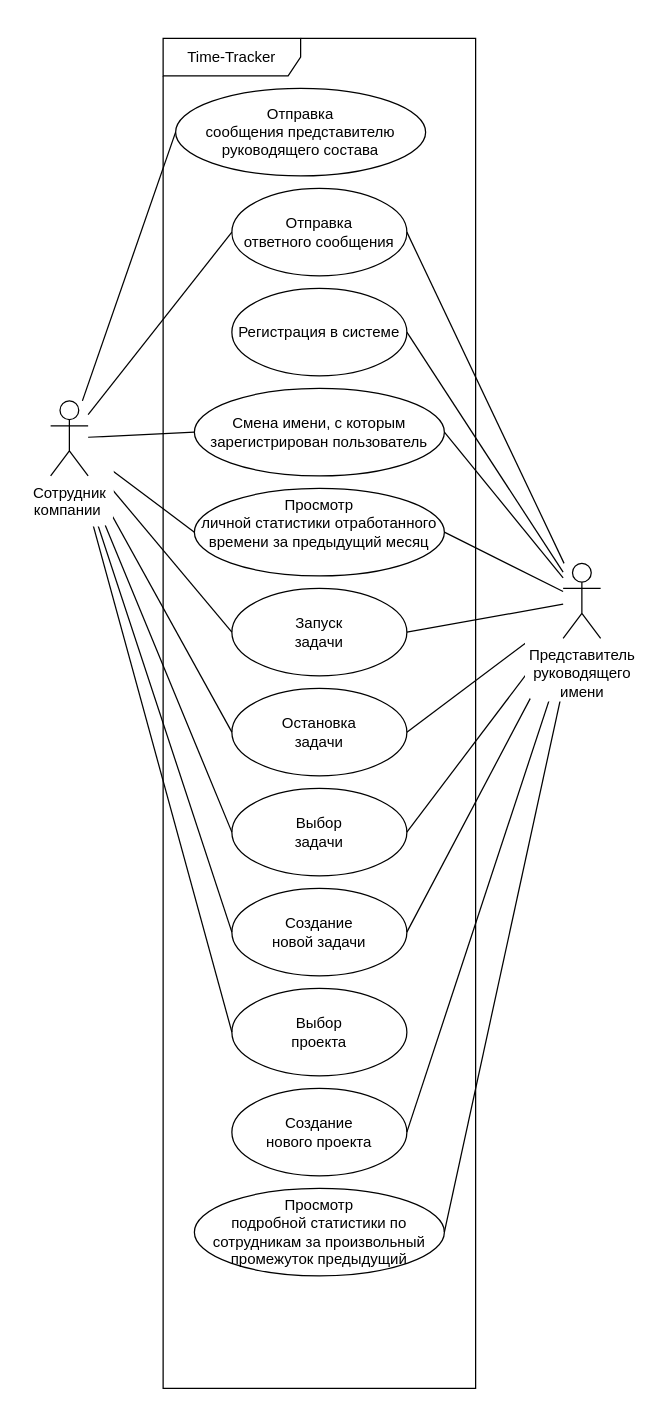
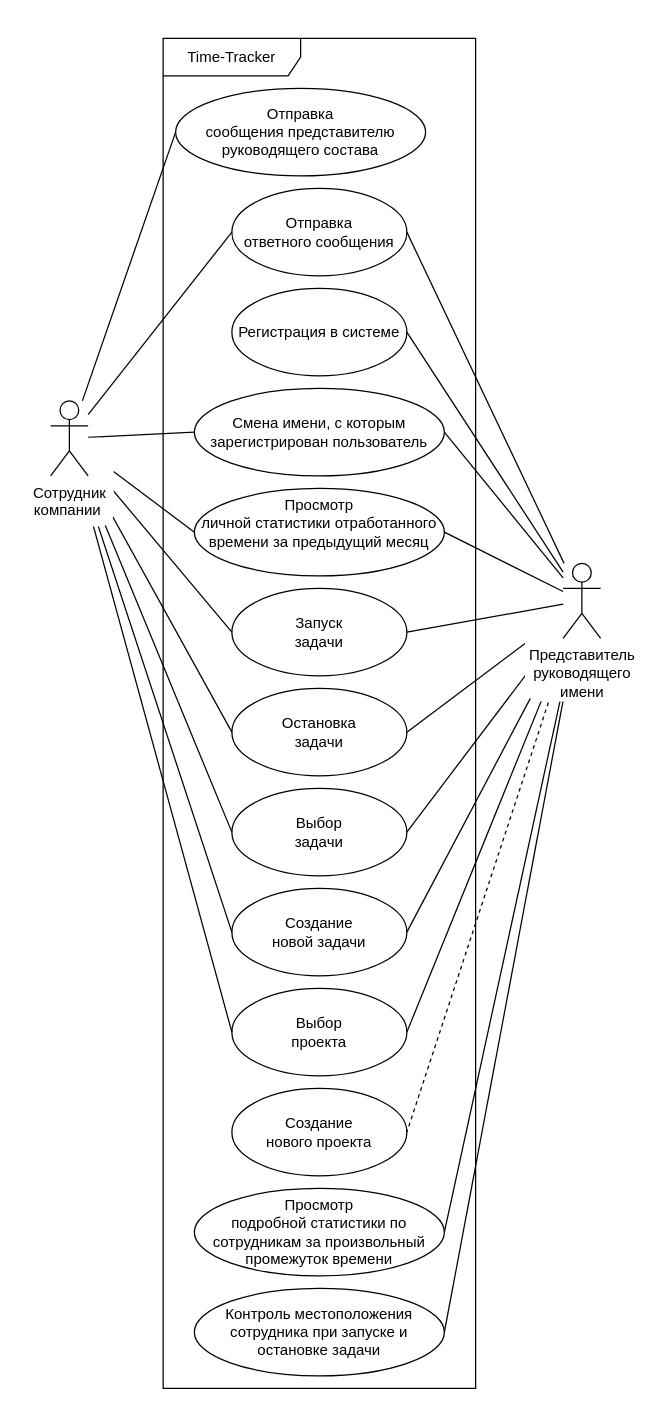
edge "Представитель руководящего имени" -- "Созданиенового проекта": style solid -> dashed
edge "Представитель руководящего имени" -- "Контроль местоположения сотрудника при запуске и остановке задачи": added
edge "Представитель руководящего имени" -- "Выборпроекта": added
node "Просмотрподробной статистики по сотрудникам за произвольный промежуток предыдущий": label "Просмотрподробной статистики по сотрудникам за произвольный промежуток предыдущий" -> "Просмотрподробной статистики по сотрудникам за произвольный промежуток времени"
node "Контроль местоположения сотрудника при запуске и остановке задачи": added
